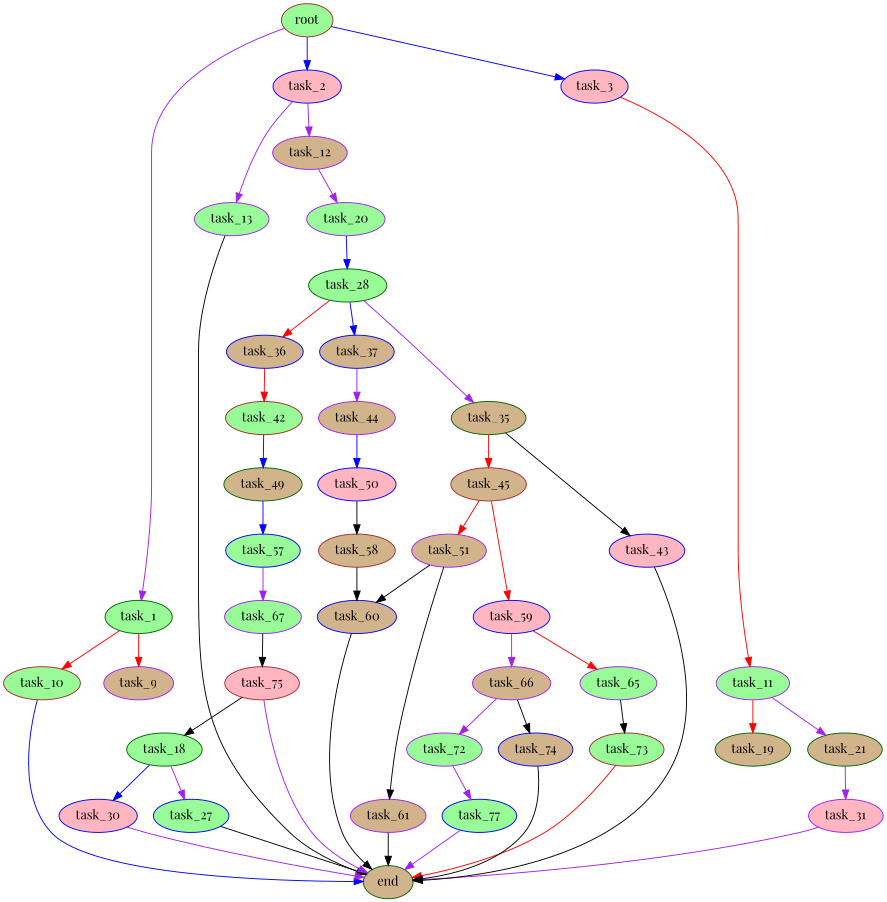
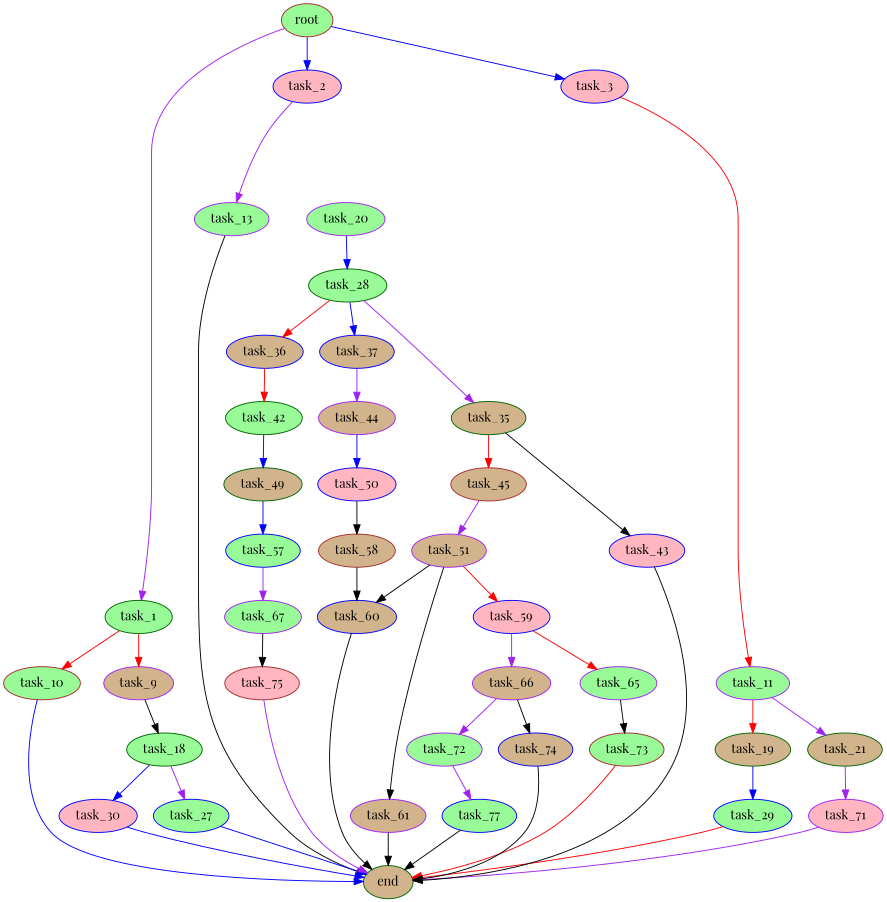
node "task_12": removed
node "task_42": color brown -> darkgreen
edge "task_45" -> "task_51": color red -> purple
edge "task_45" -> "task_59": now "task_51" -> "task_59"
edge "task_75" -> "task_18": now "task_9" -> "task_18"
node "task_29": added
node "task_31": label "task_31" -> "task_71"
edge "task_77" -> "end": color purple -> black
edge "task_27" -> "end": color black -> blue
edge "task_30" -> "end": color purple -> blue
